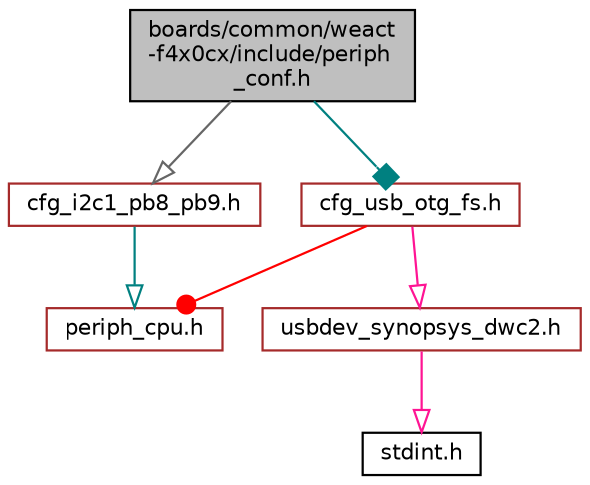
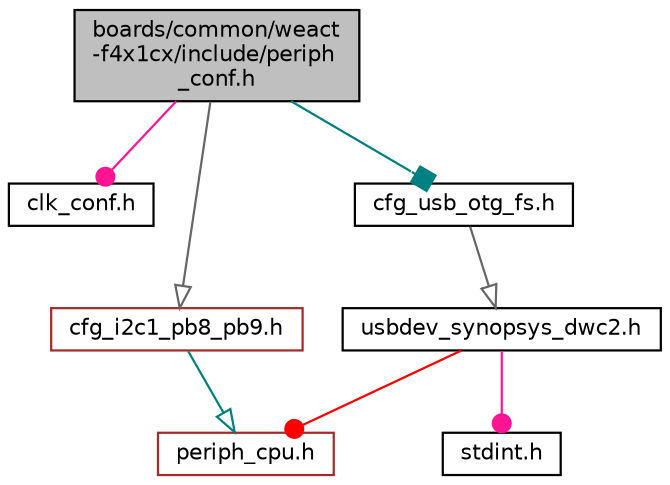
node "boards/common/weact -f4x0cx/include/periph _conf.h": label "boards/common/weact -f4x0cx/include/periph _conf.h" -> "boards/common/weact -f4x1cx/include/periph _conf.h"
node "clk_conf.h": added
node "cfg_usb_otg_fs.h": color brown -> black
edge "cfg_usb_otg_fs.h" -> "usbdev_synopsys_dwc2.h": color deeppink -> gray40
edge "cfg_usb_otg_fs.h" -> "periph_cpu.h": now "usbdev_synopsys_dwc2.h" -> "periph_cpu.h"
node "usbdev_synopsys_dwc2.h": color brown -> black
edge "usbdev_synopsys_dwc2.h" -> "stdint.h": arrowhead onormal -> dot
